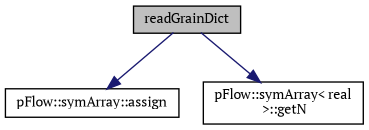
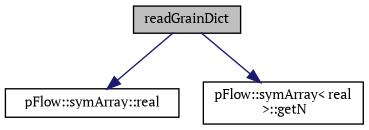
node "pFlow::symArray::assign": label "pFlow::symArray::assign" -> "pFlow::symArray::real"
